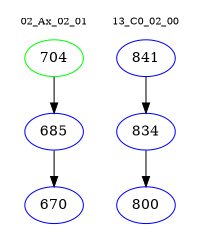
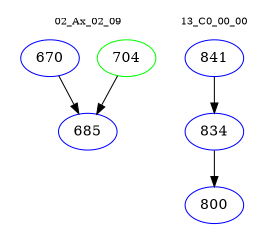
cluster "02_Ax_02_01": label "02_Ax_02_01" -> "02_Ax_02_09"
cluster "13_C0_02_00": label "13_C0_02_00" -> "13_C0_00_00"
edge "685" -> "670": reversed
